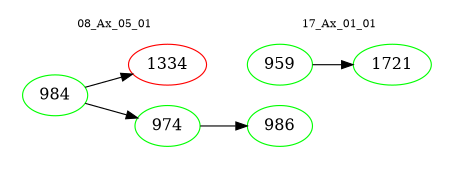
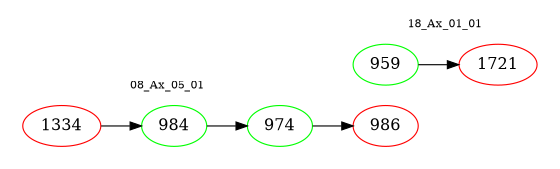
cluster "17_Ax_01_01": label "17_Ax_01_01" -> "18_Ax_01_01"
node "1721": color green -> red
edge "984" -> "1334": reversed
node "986": color green -> red
